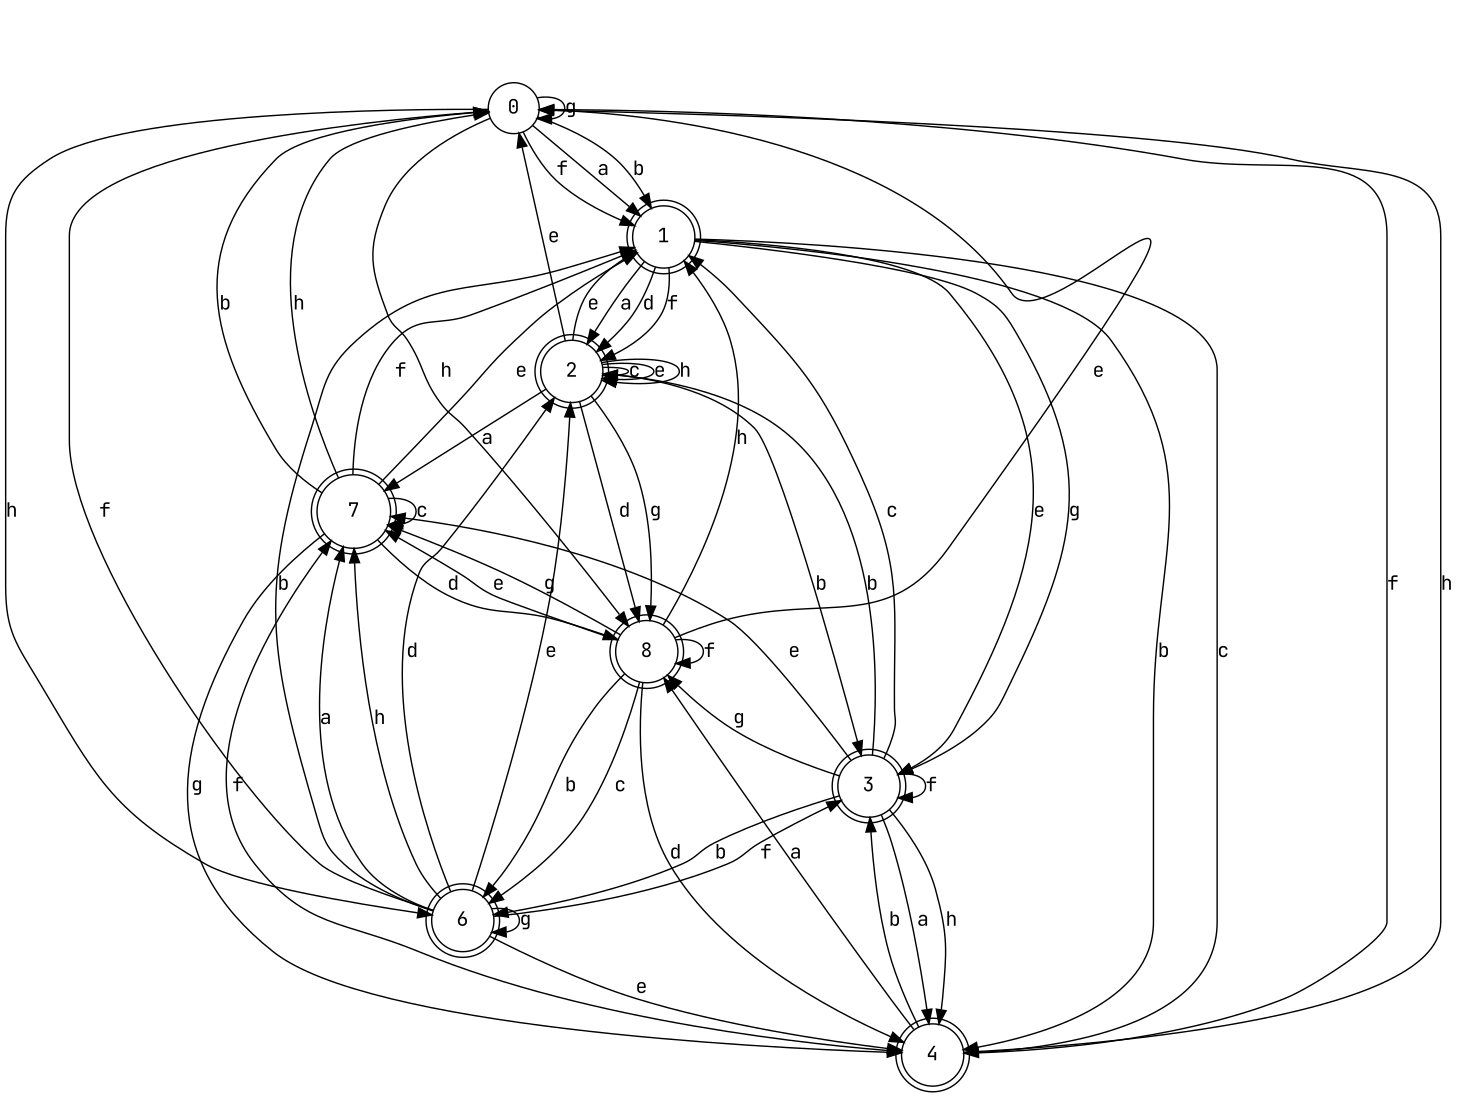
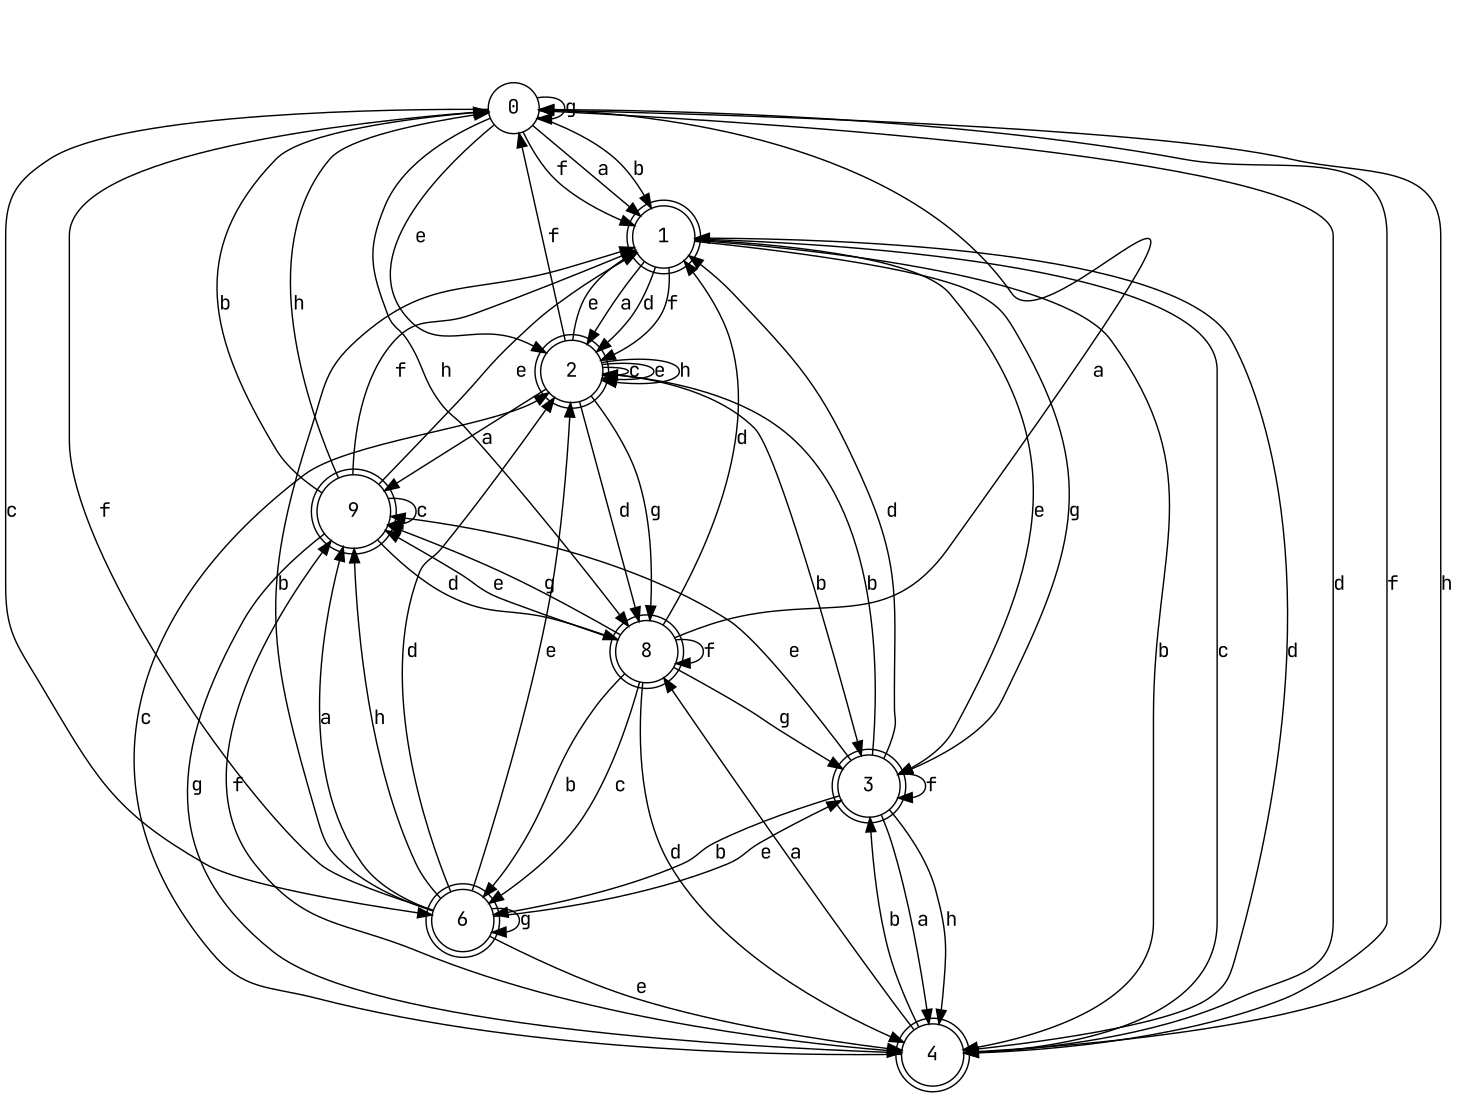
edge "2" -> "0": label "e" -> "f"
edge "0" -> "2": added, label "e"
edge "8" -> "0": label "e" -> "a"
edge "0" -> "4": added, label "d"
edge "8" -> "1": label "h" -> "d"
edge "0" -> "6": label "h" -> "c"
node "7": label "7" -> "9"
edge "3" -> "1": label "c" -> "d"
edge "4" -> "1": added, label "d"
edge "3" -> "8": reversed
edge "6" -> "3": label "f" -> "e"
edge "4" -> "2": added, label "c"
